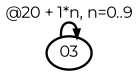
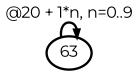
node "03": label "03" -> "63"
